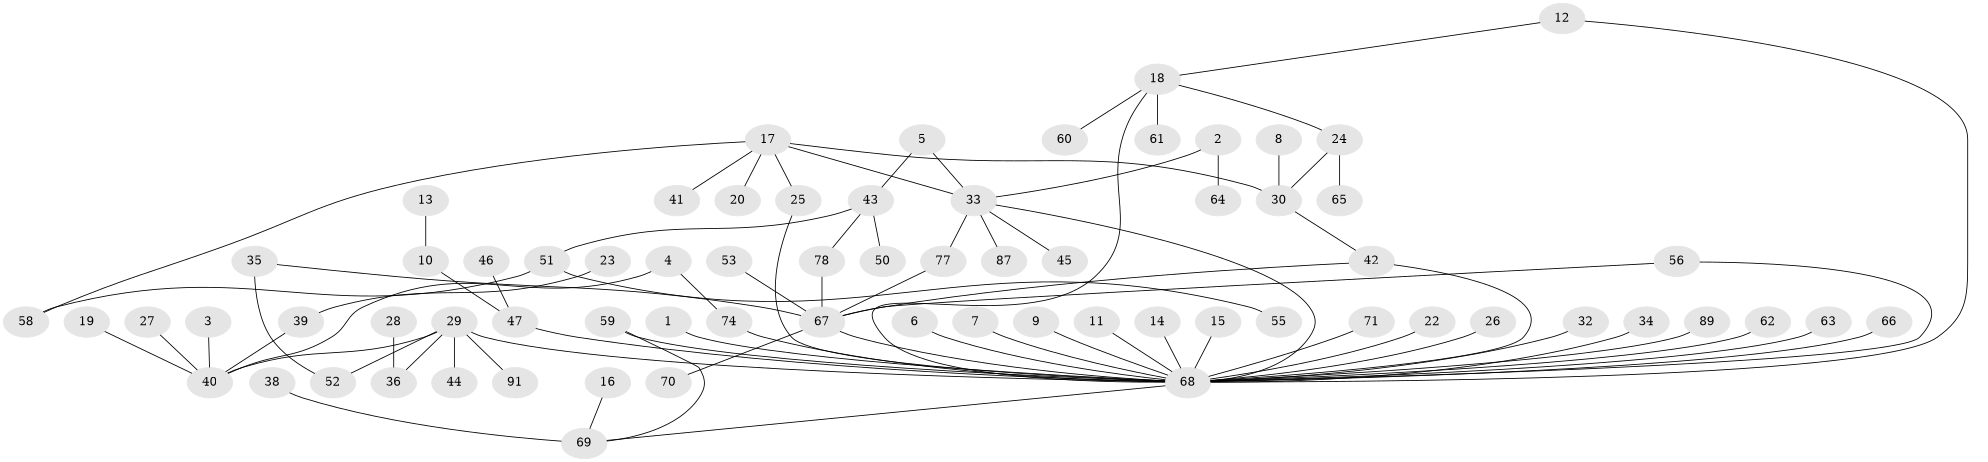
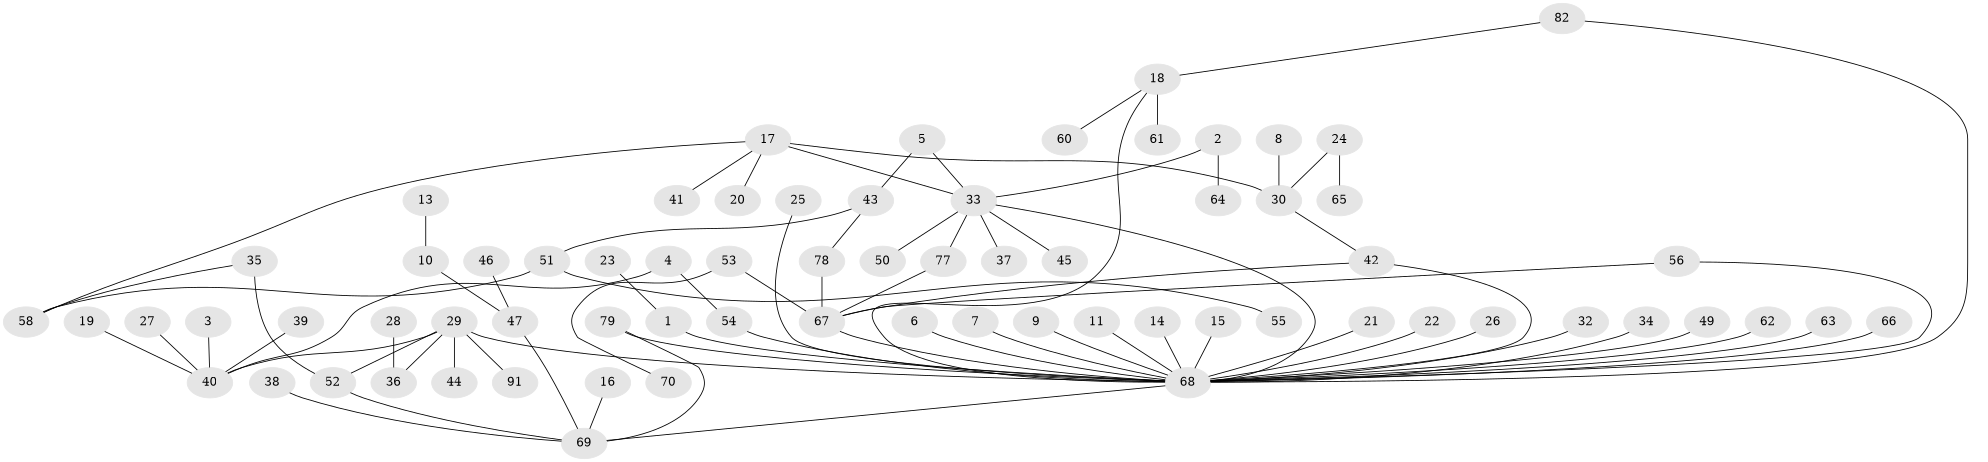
node "12": label "12" -> "82"
edge "18" -- "24": removed
edge "17" -- "25": removed
edge "43" -- "50": now "33" -- "50"
node "87": label "87" -> "37"
edge "35" -- "67": now "35" -- "58"
edge "23" -- "39": now "23" -- "1"
node "59": label "59" -> "79"
node "74": label "74" -> "54"
node "71": label "71" -> "21"
node "89": label "89" -> "49"
edge "67" -- "70": now "53" -- "70"
edge "47" -- "68": now "47" -- "69"
edge "52" -- "69": added
